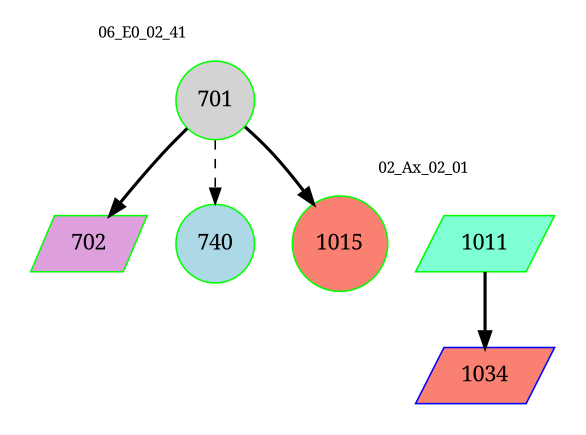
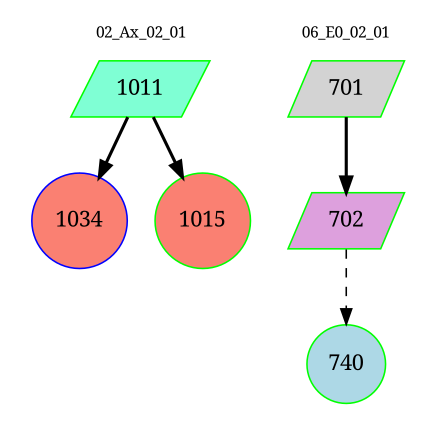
cluster "06_E0_02_41": label "06_E0_02_41" -> "06_E0_02_01"
node "701": shape circle -> parallelogram
edge "701" -> "740": now "702" -> "740"
edge "701" -> "1015": now "1011" -> "1015"
node "1034": shape parallelogram -> circle
